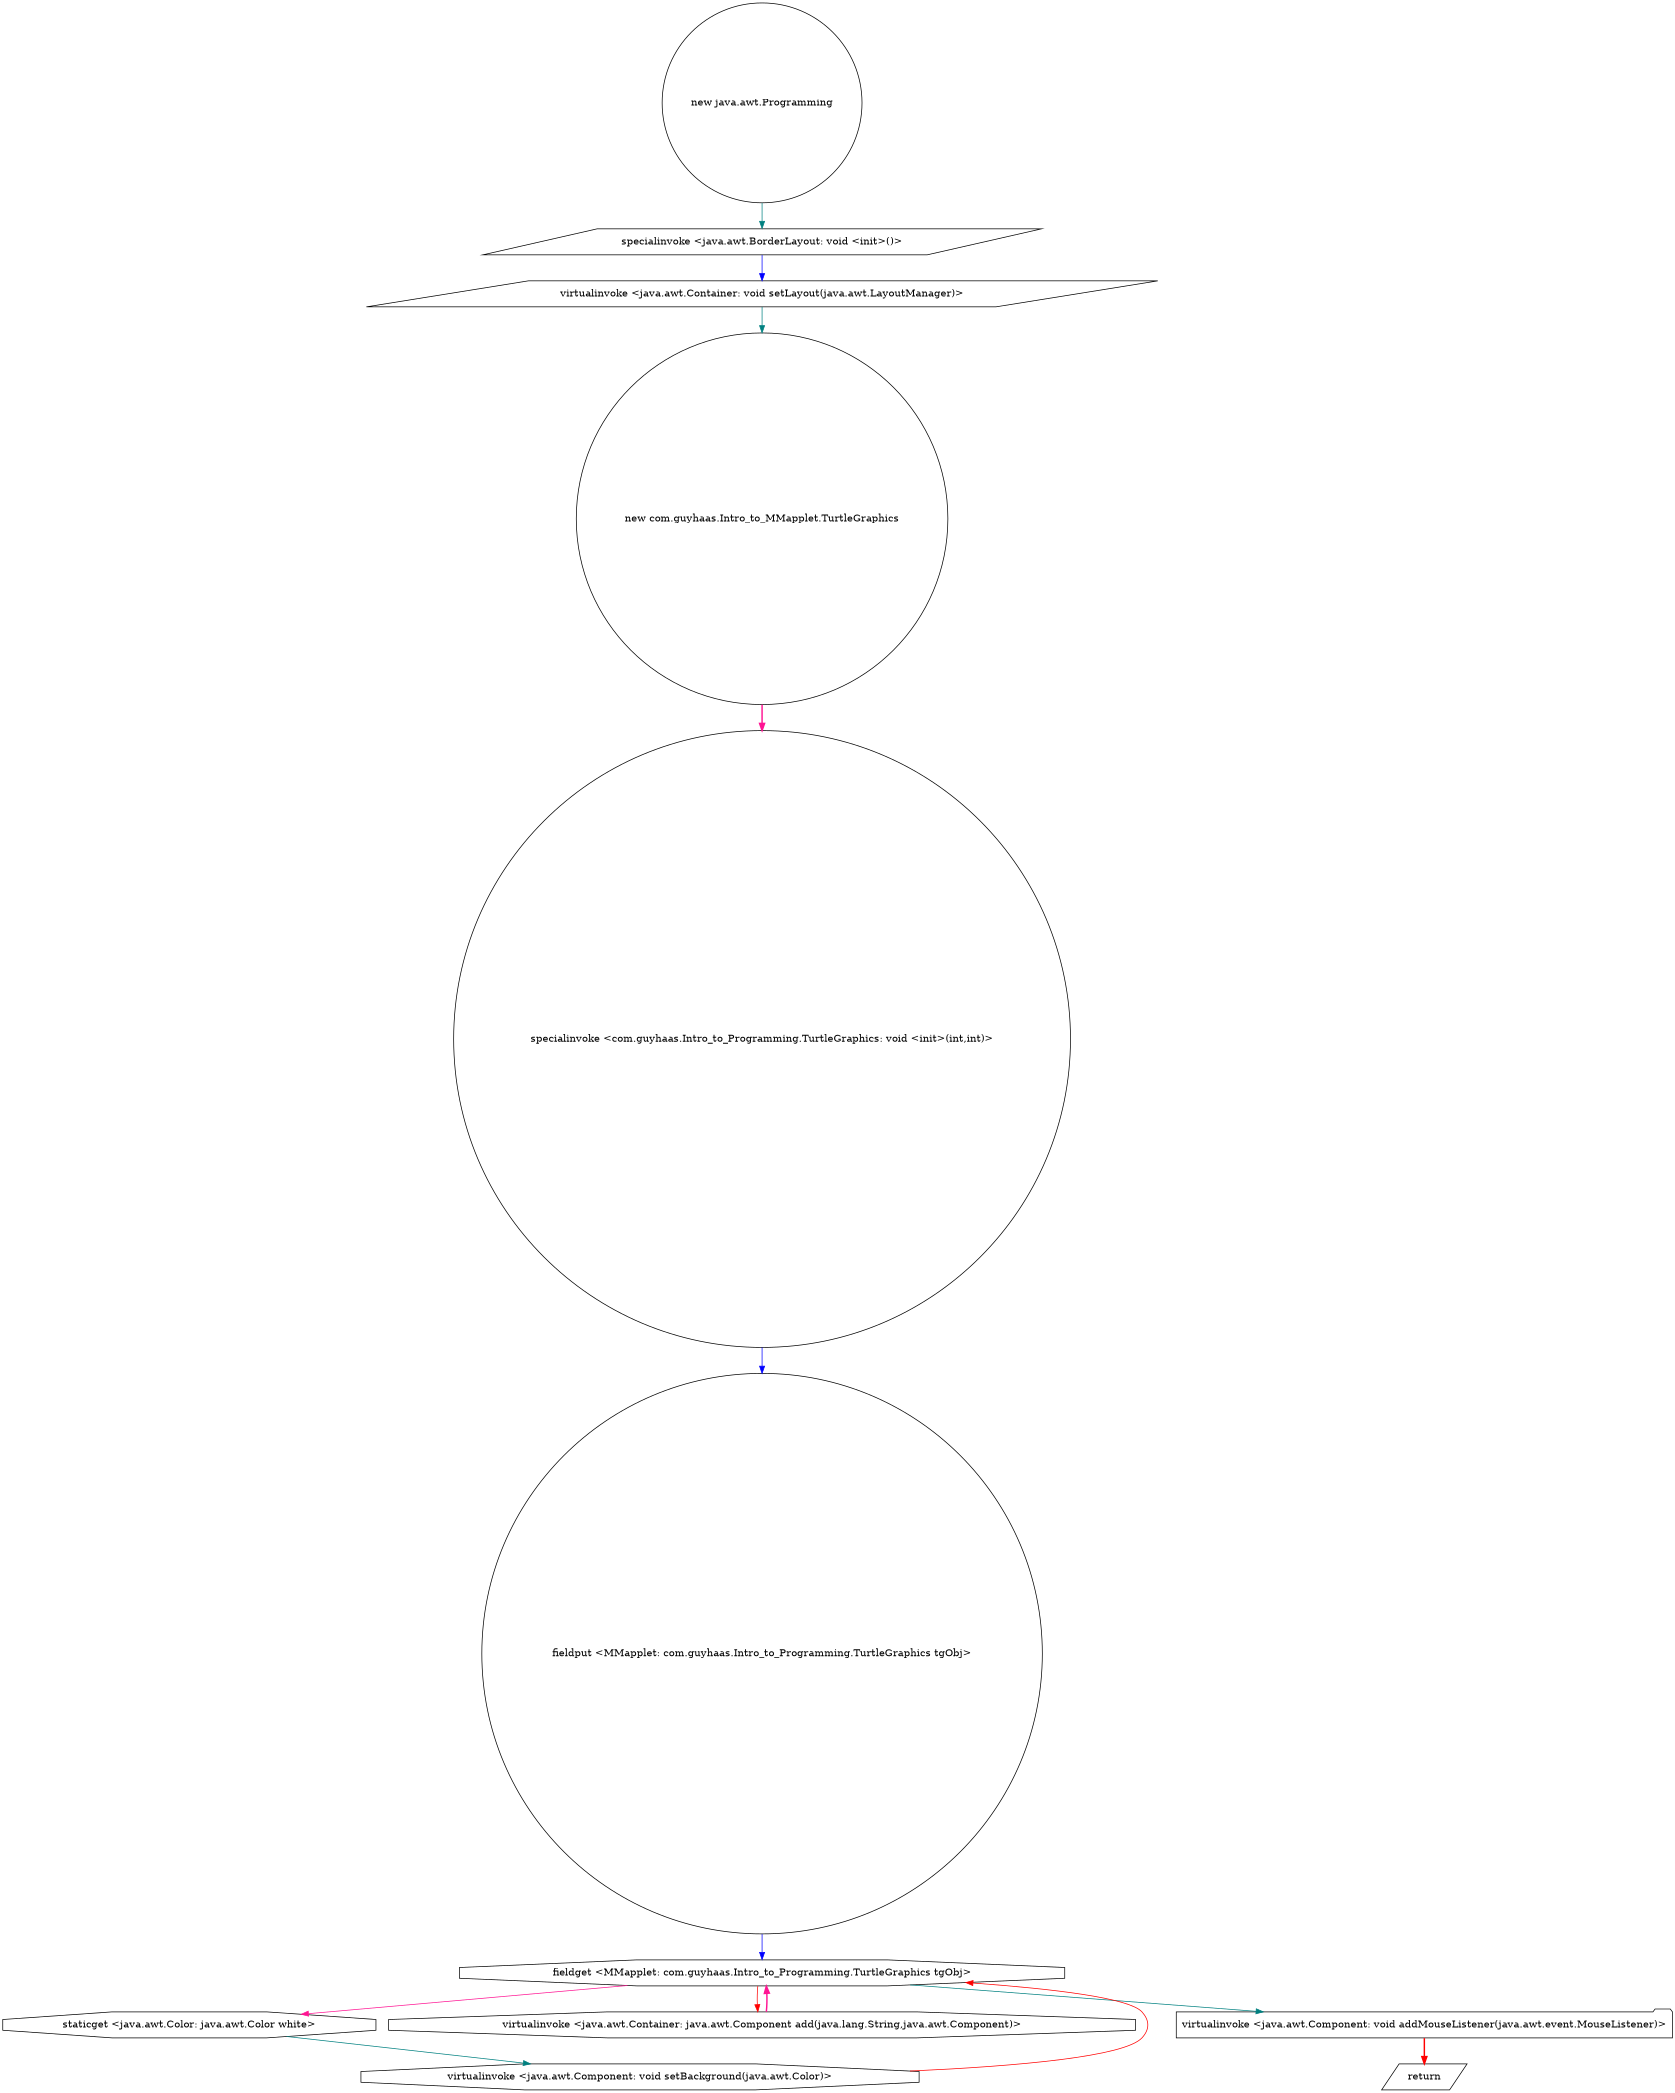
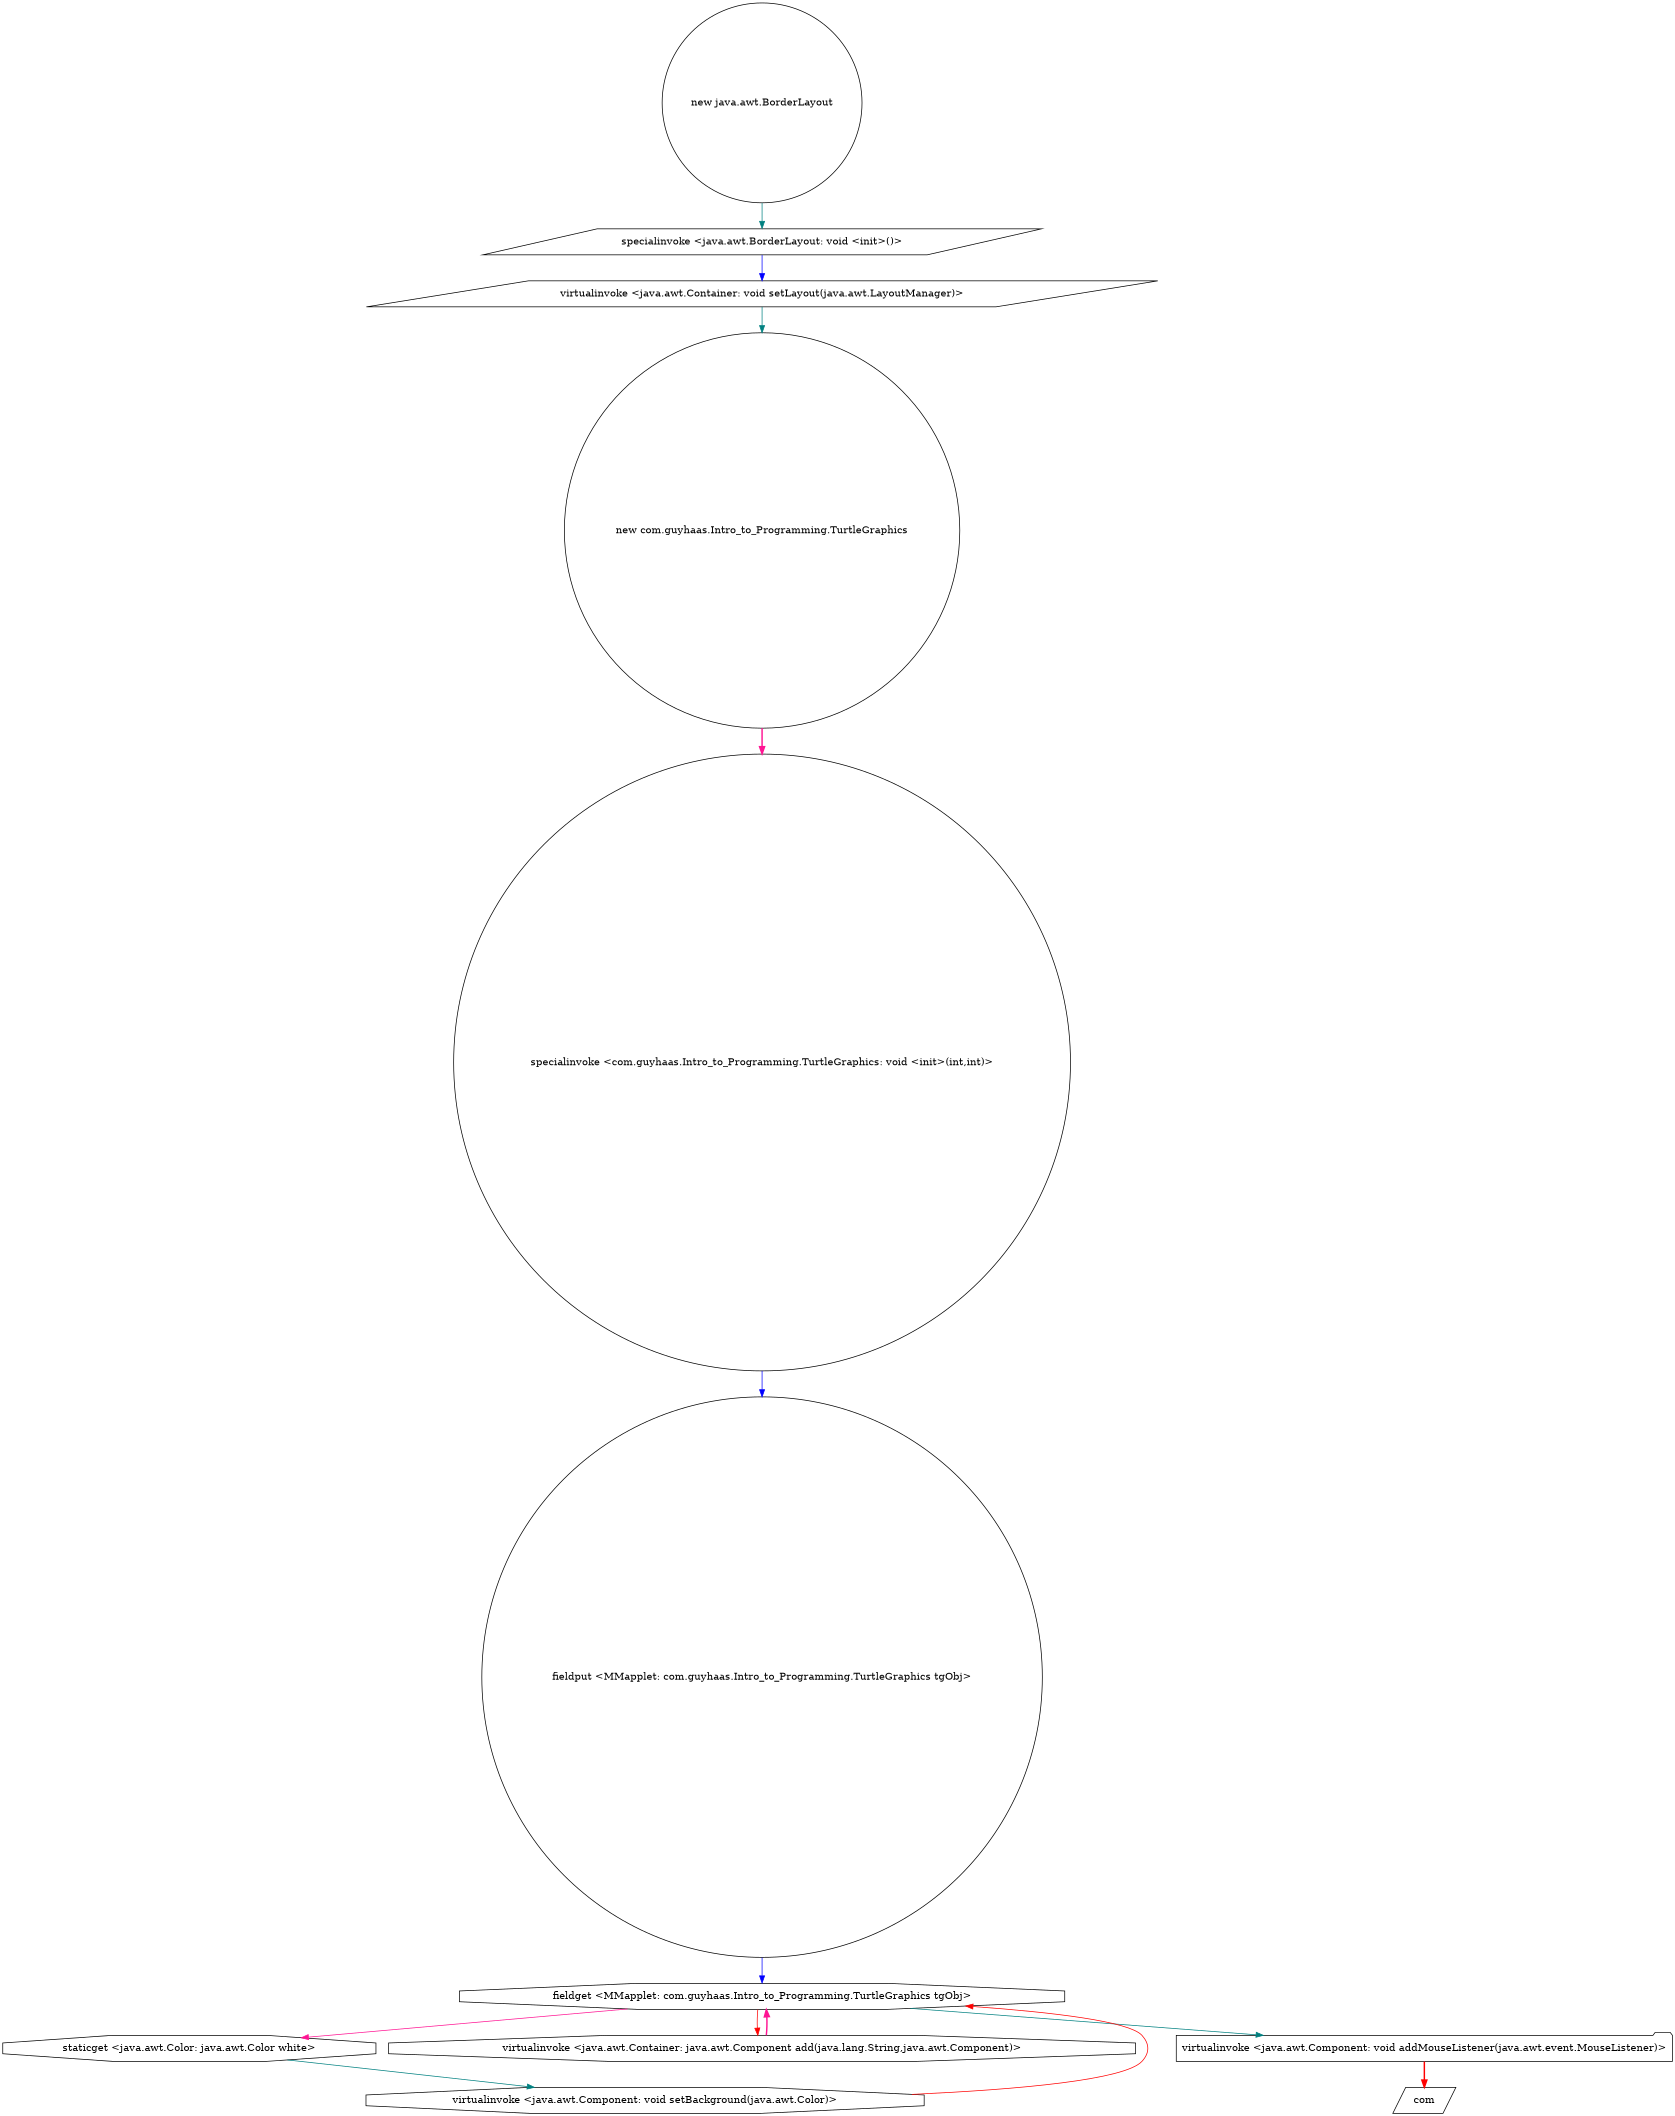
node "new java.awt.Programming": label "new java.awt.Programming" -> "new java.awt.BorderLayout"
node "new com.guyhaas.Intro_to_MMapplet.TurtleGraphics": label "new com.guyhaas.Intro_to_MMapplet.TurtleGraphics" -> "new com.guyhaas.Intro_to_Programming.TurtleGraphics"
node "return": label "return" -> "com"
